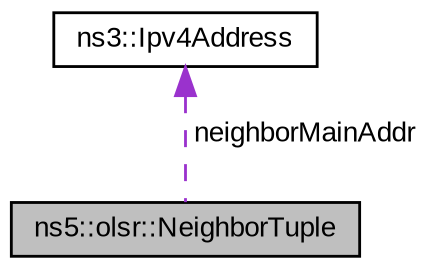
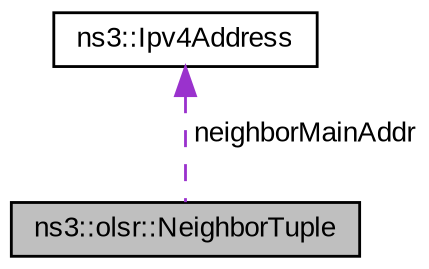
node "ns5::olsr::NeighborTuple": label "ns5::olsr::NeighborTuple" -> "ns3::olsr::NeighborTuple"
